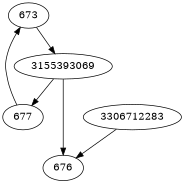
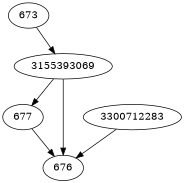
edge "677" -> "673": now "677" -> "676"
node "3306712283": label "3306712283" -> "3300712283"
